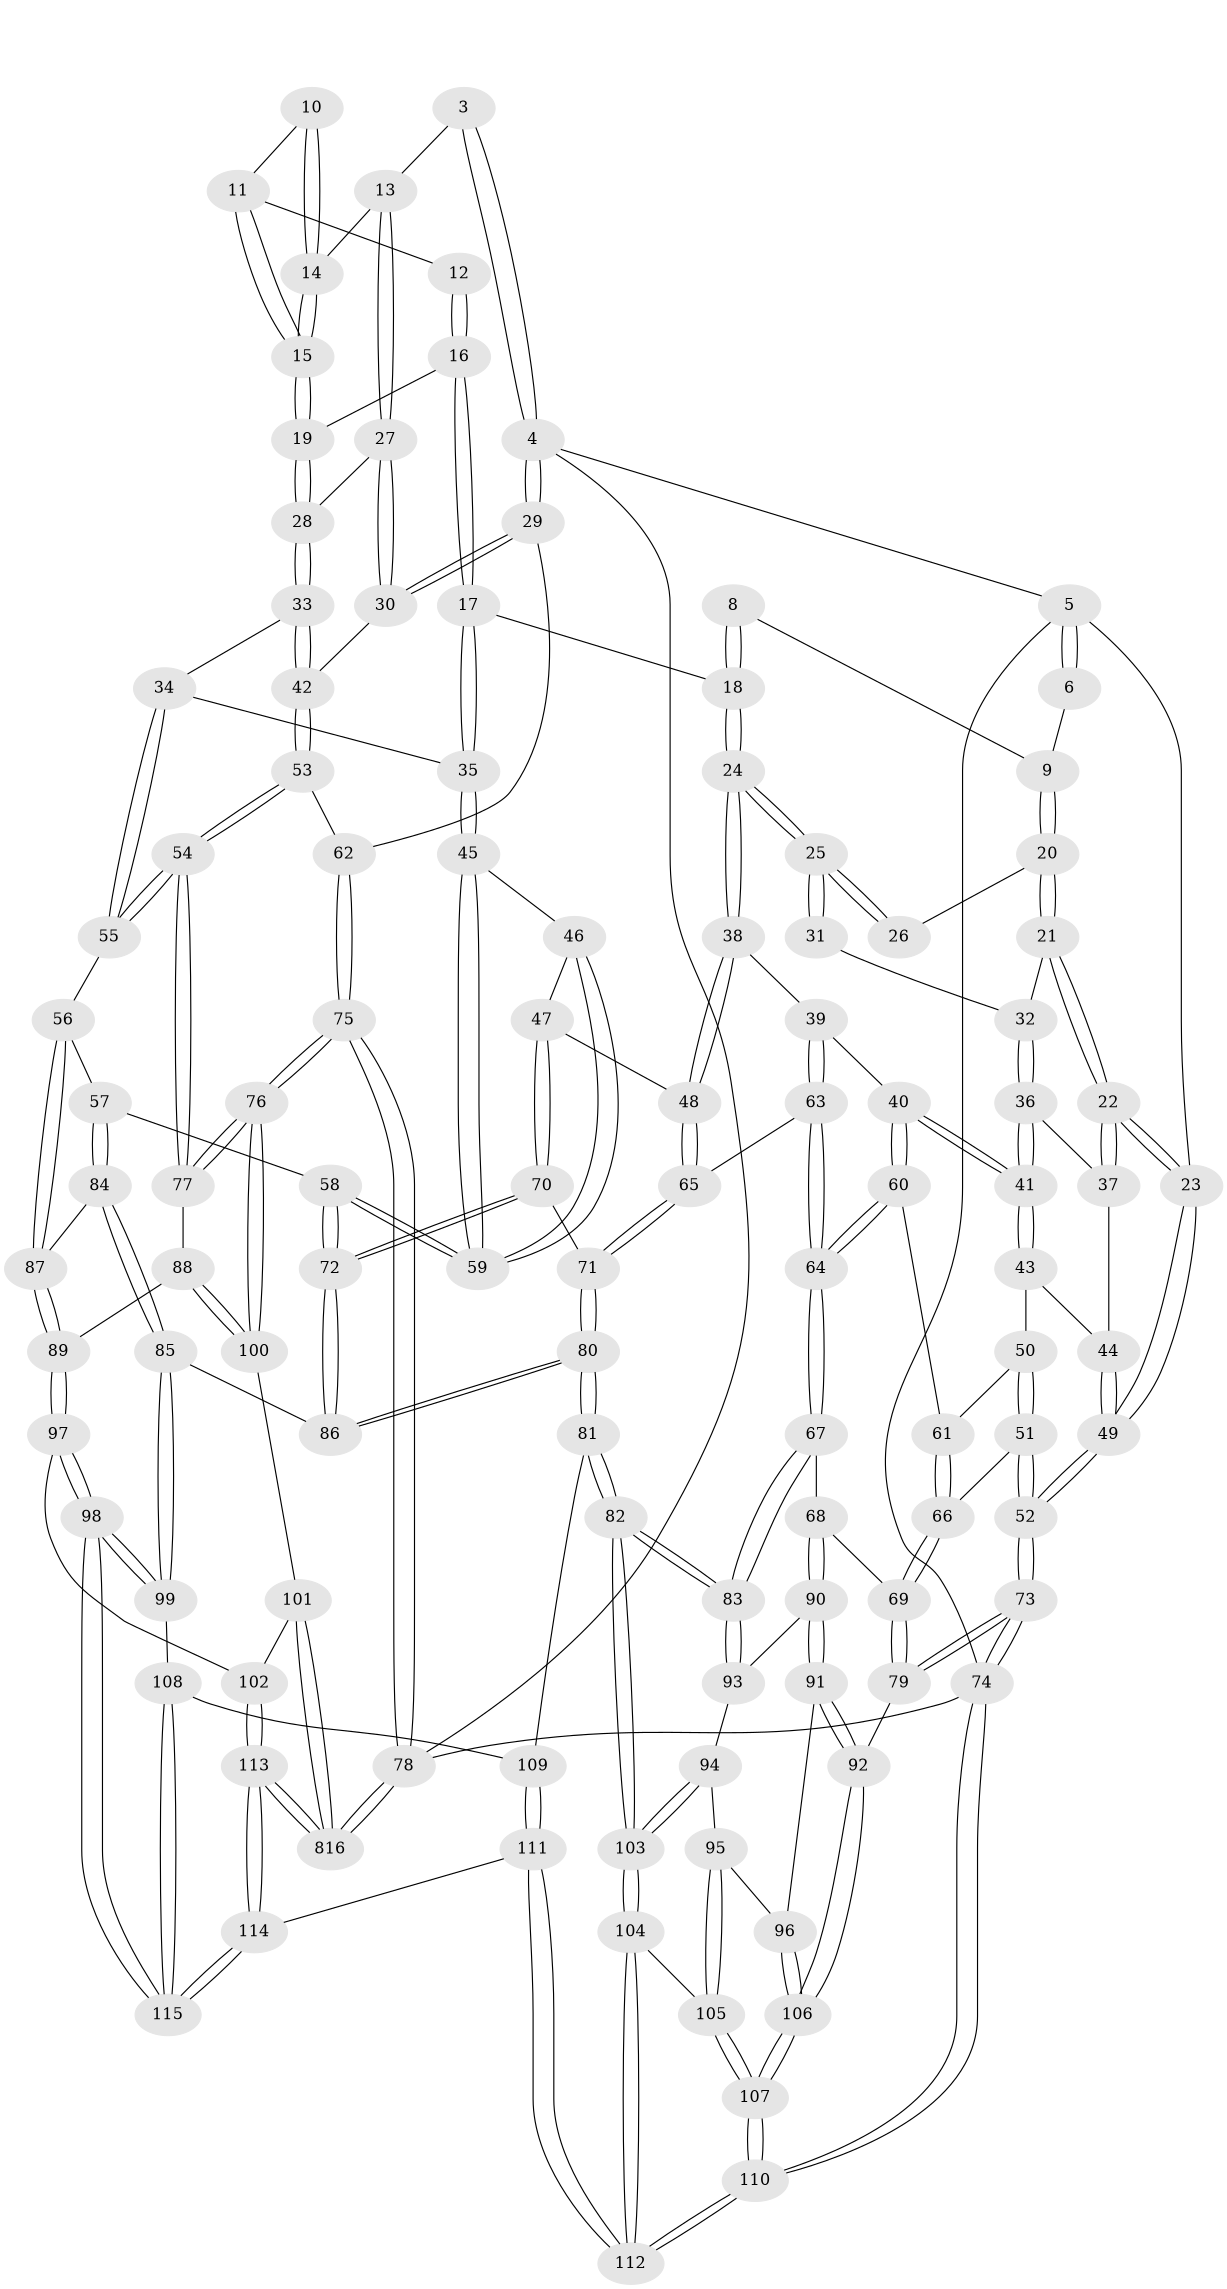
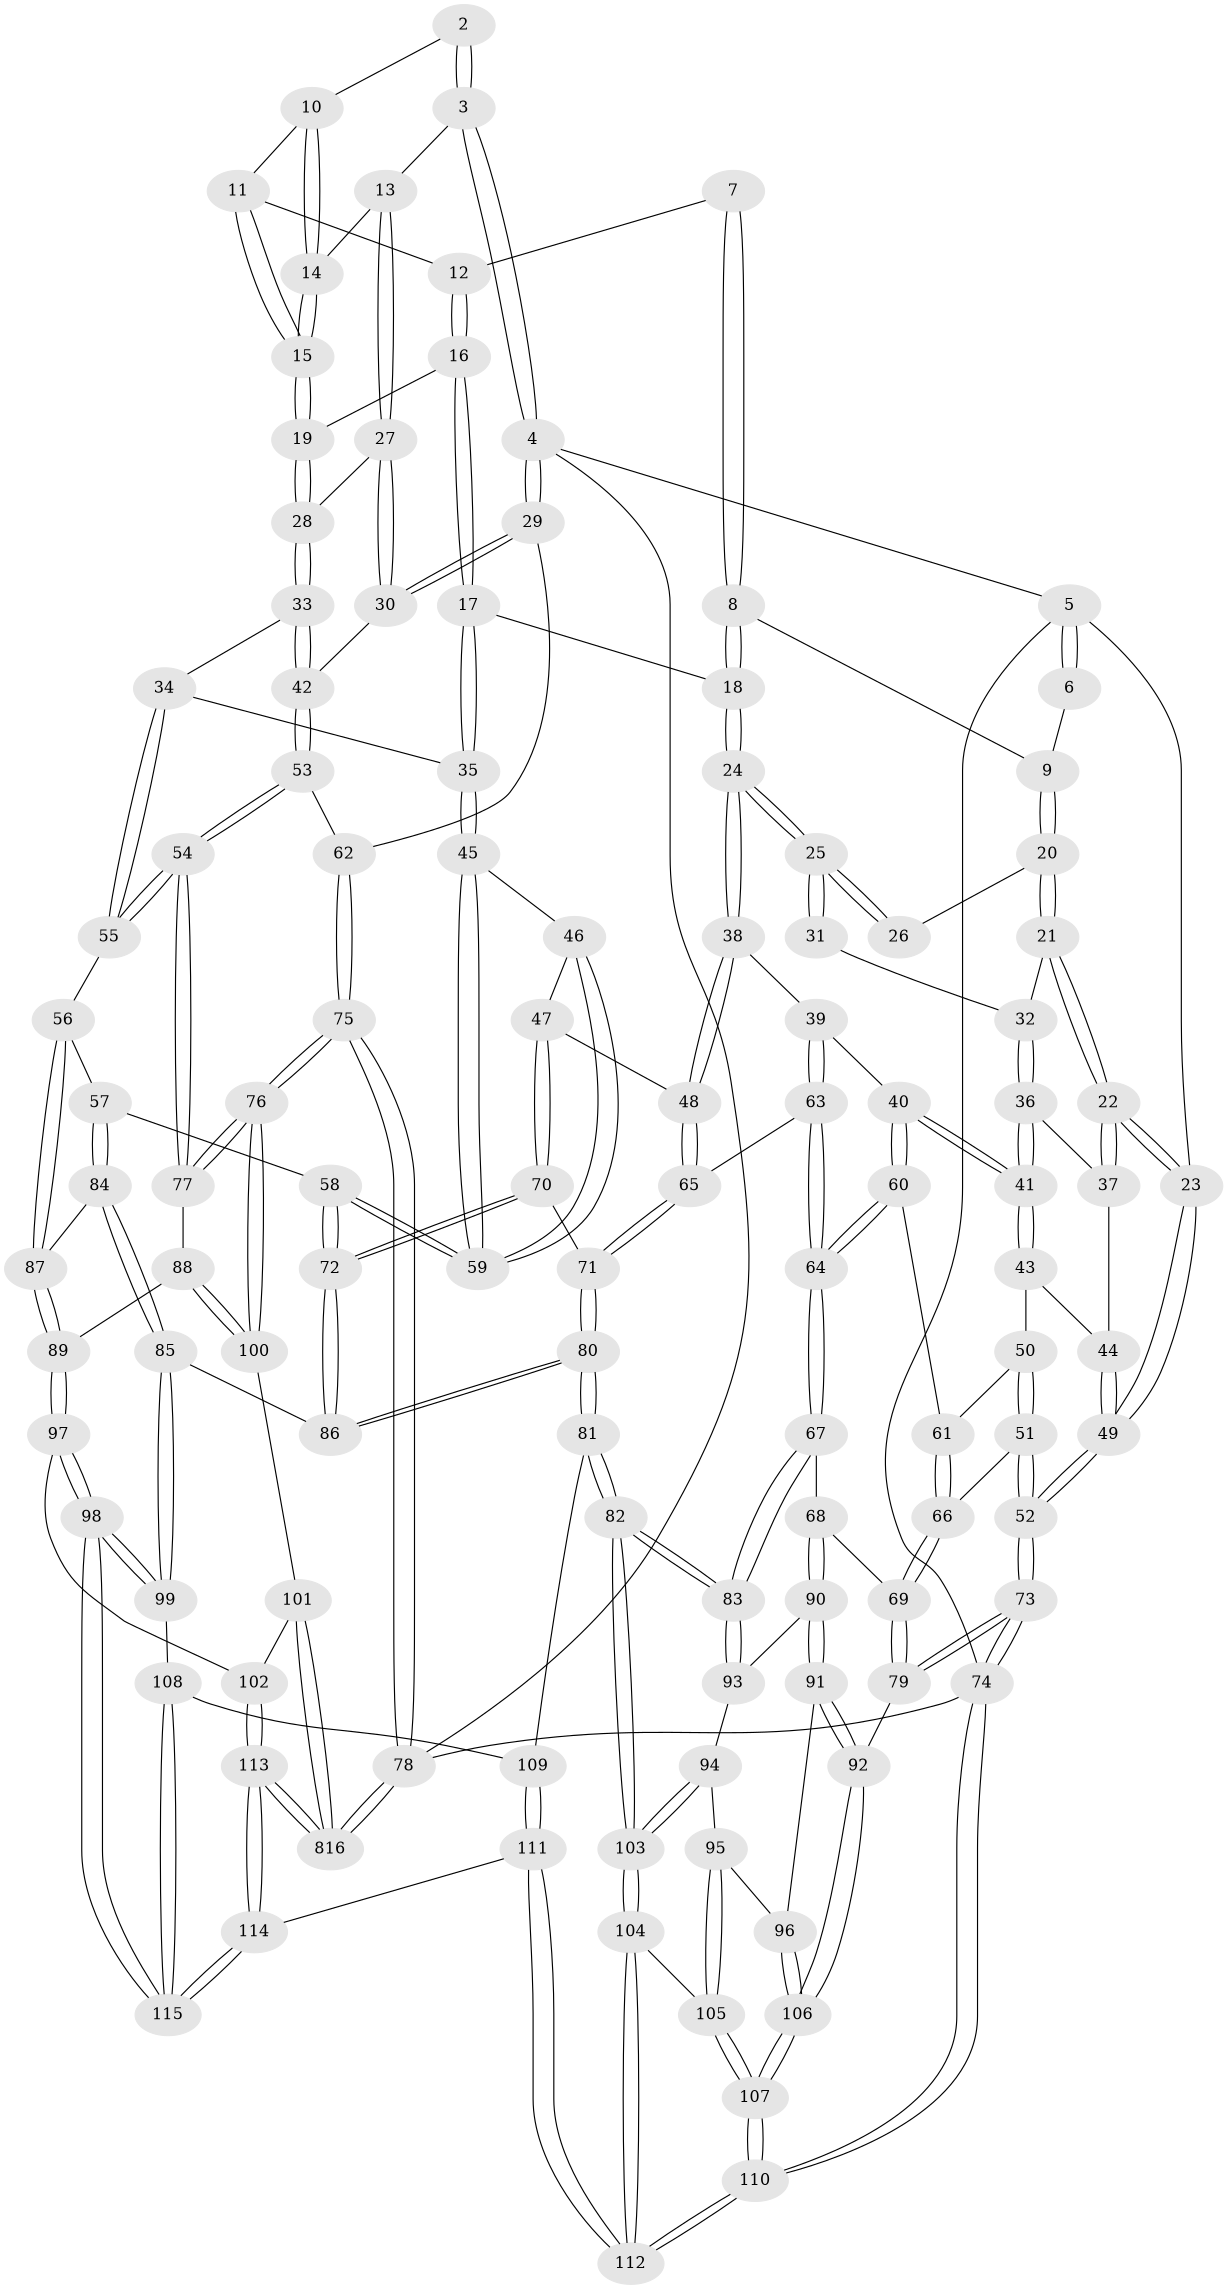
node "2": added
node "7": added
